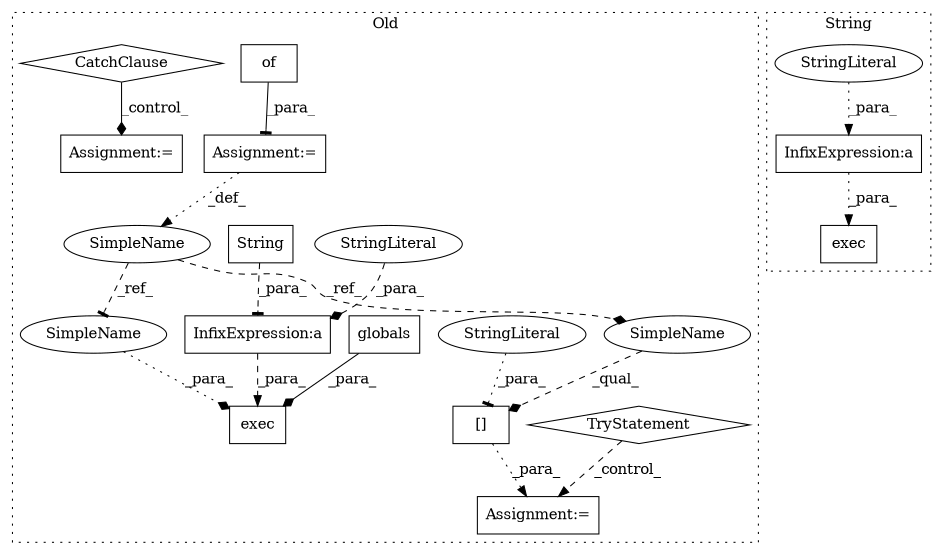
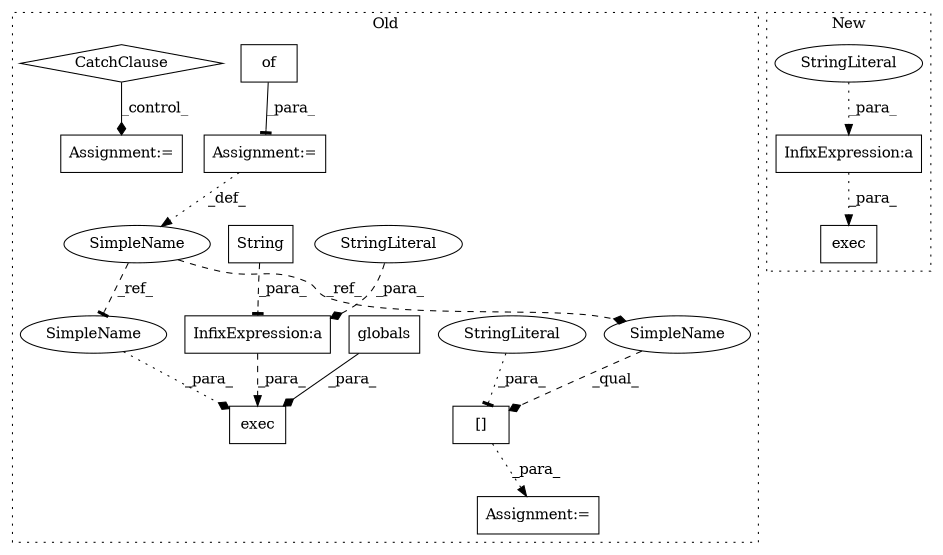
cluster "String": label "String" -> "New"
node "TryStatement": removed
